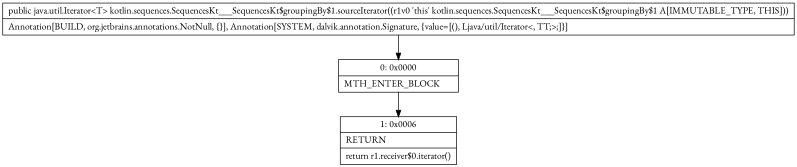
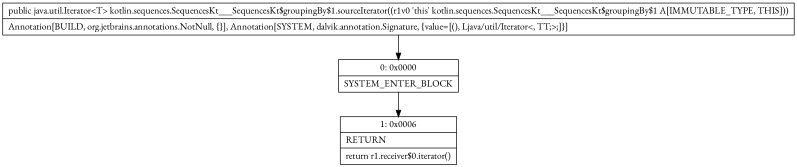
node "0: 0x0000": text "MTH_ENTER_BLOCK" -> "SYSTEM_ENTER_BLOCK"
